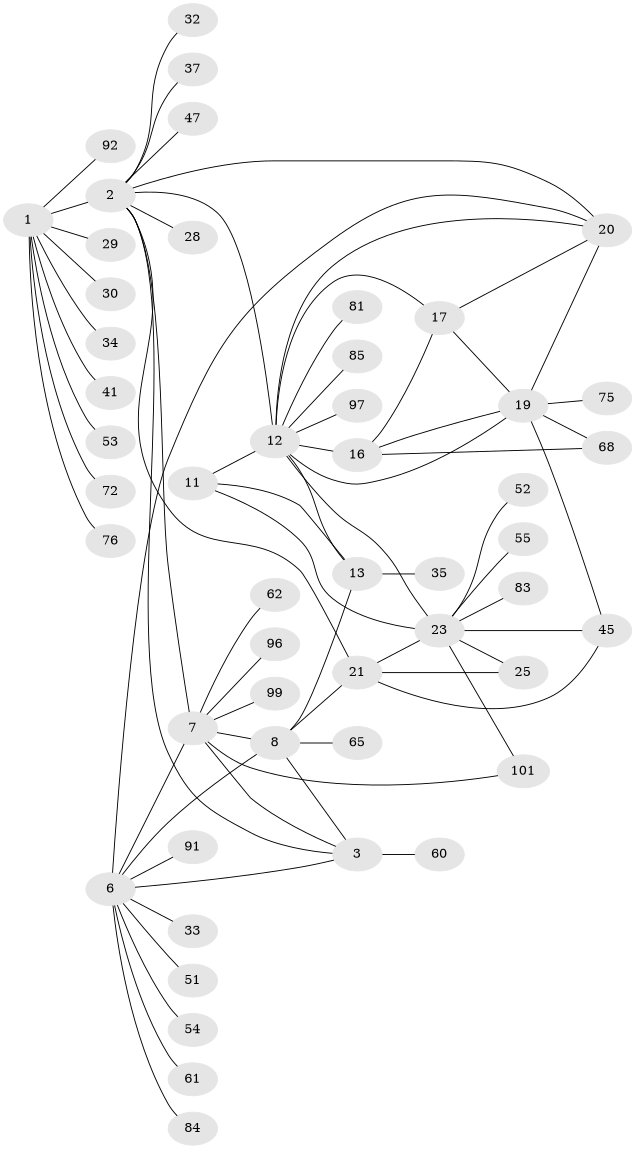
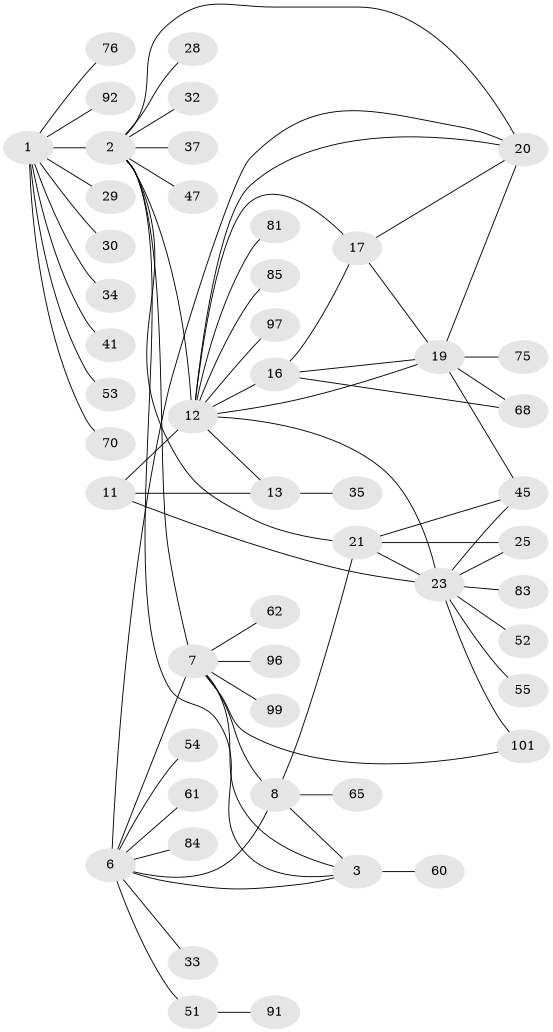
node "72": label "72" -> "70"
edge "13" -- "8": removed
edge "91" -- "6": now "91" -- "51"
